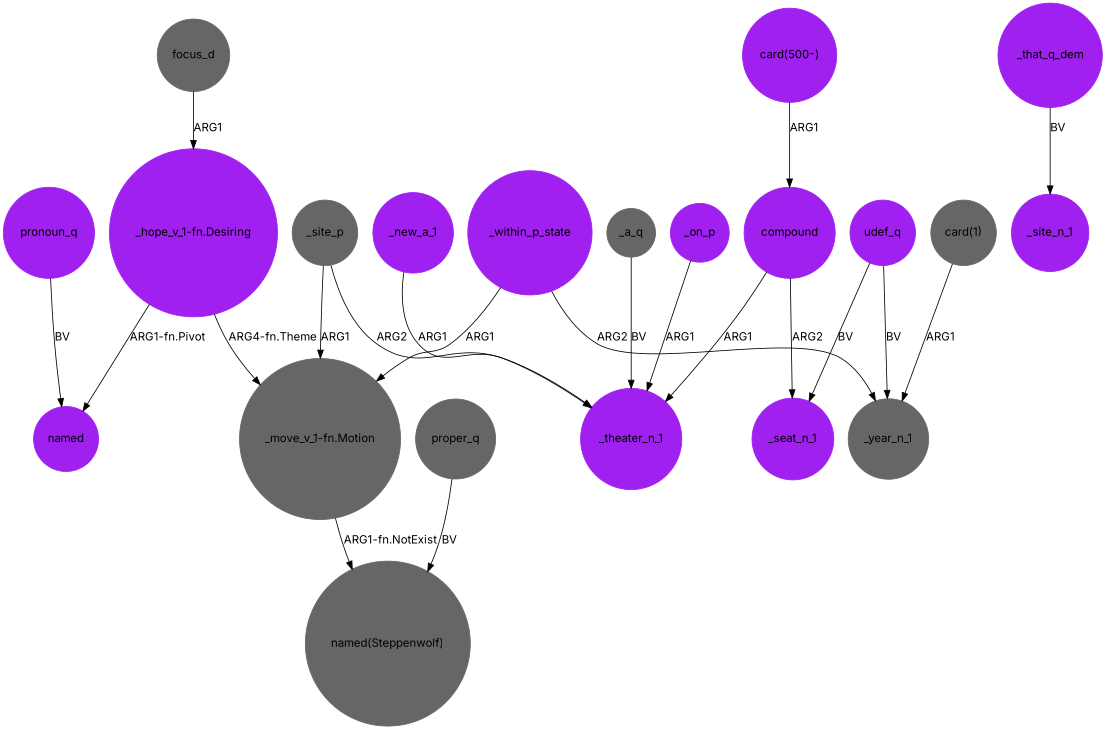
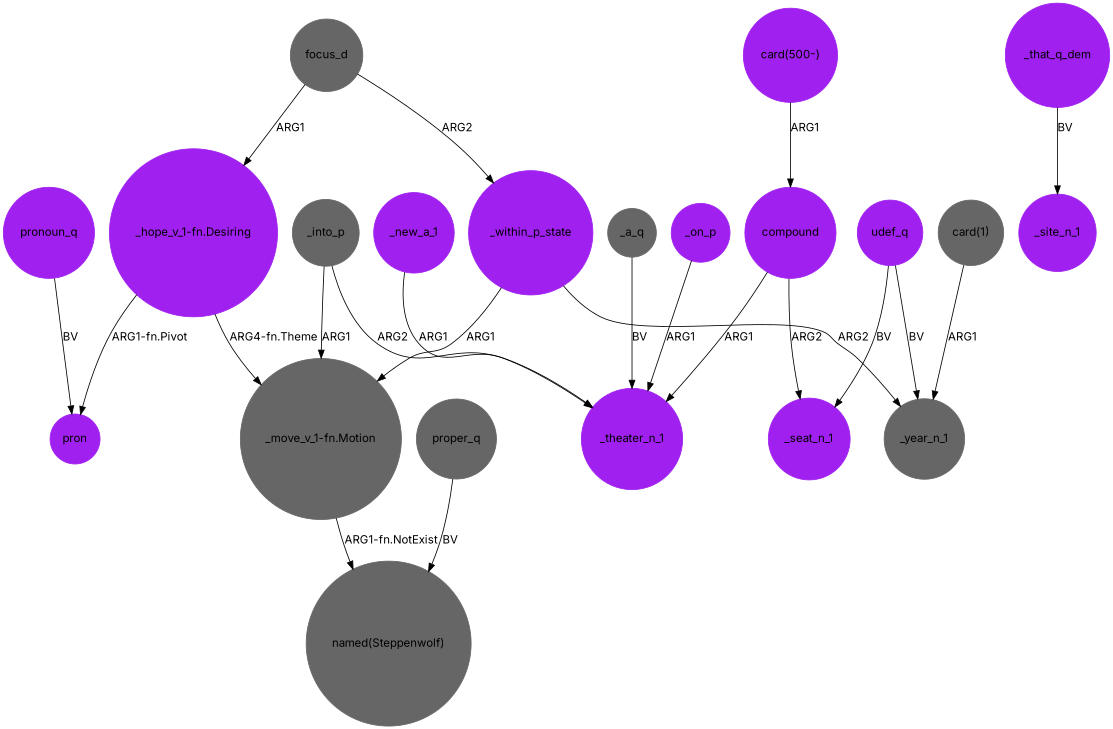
edge "focus_d" -> "_within_p_state": added, label "ARG2"
node "_site_p": label "_site_p" -> "_into_p"
node "named": label "named" -> "pron"
